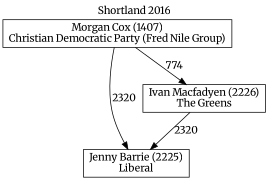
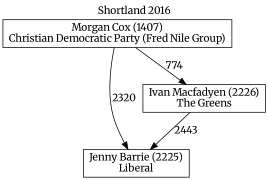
edge "Ivan Macfadyen (2226) The Greens" -> "Jenny Barrie (2225) Liberal": label "2320" -> "2443"
